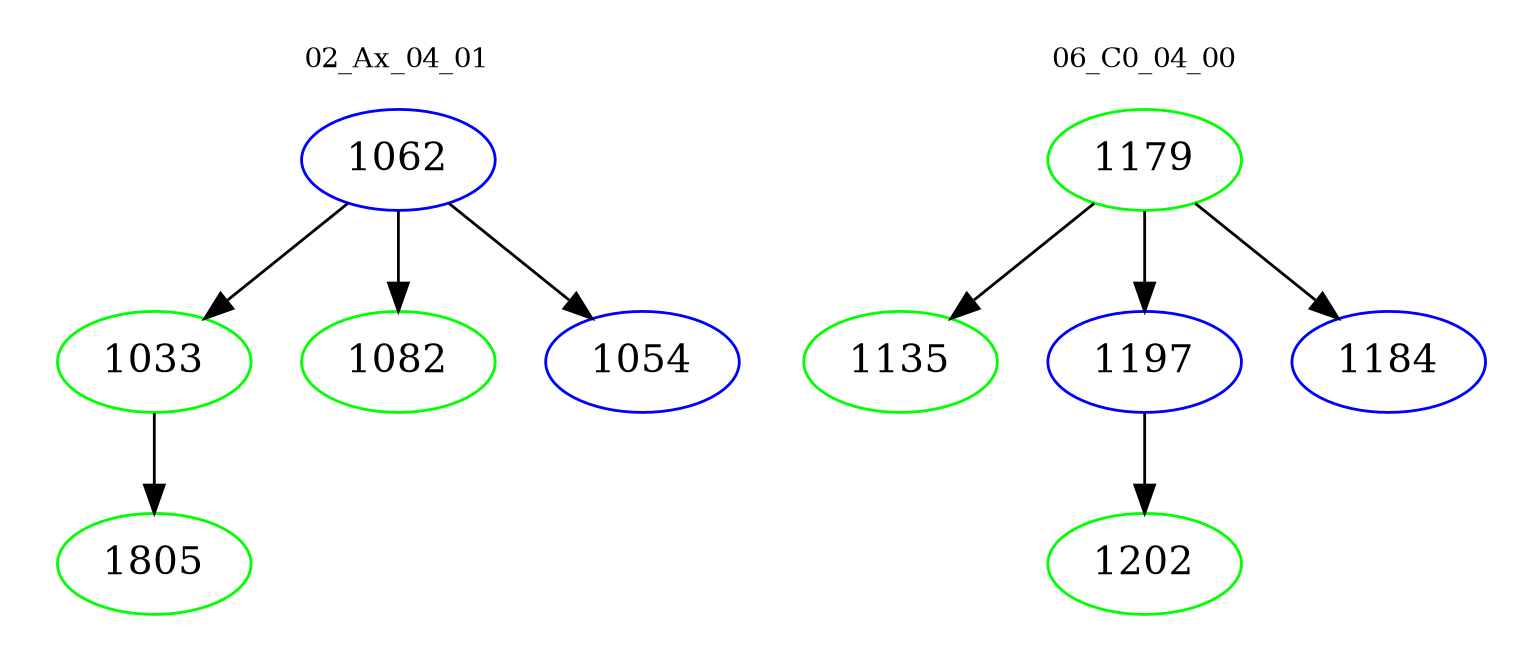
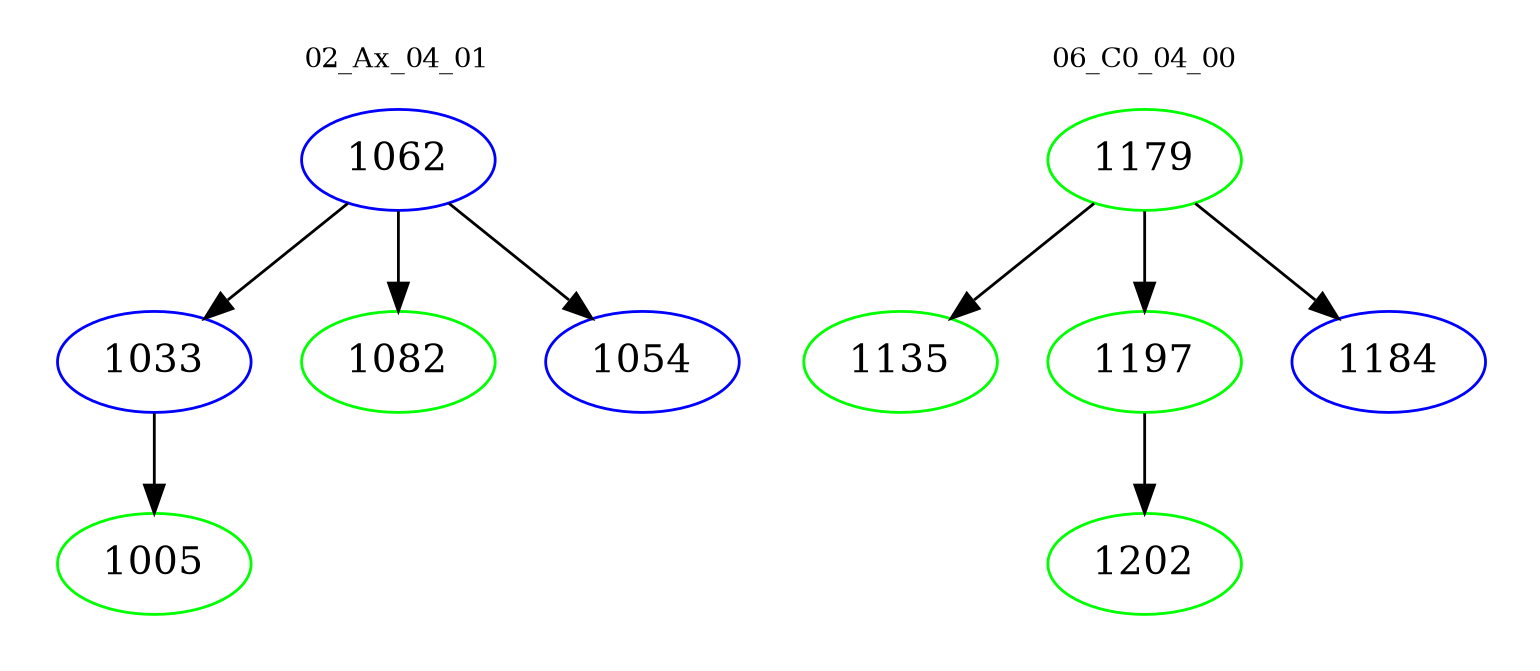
node "1033": color green -> blue
node "1197": color blue -> green
node "1805": label "1805" -> "1005"
